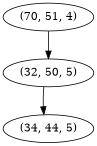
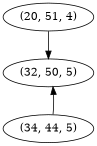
node "(70, 51, 4)": label "(70, 51, 4)" -> "(20, 51, 4)"
edge "(32, 50, 5)" -> "(34, 44, 5)": reversed
